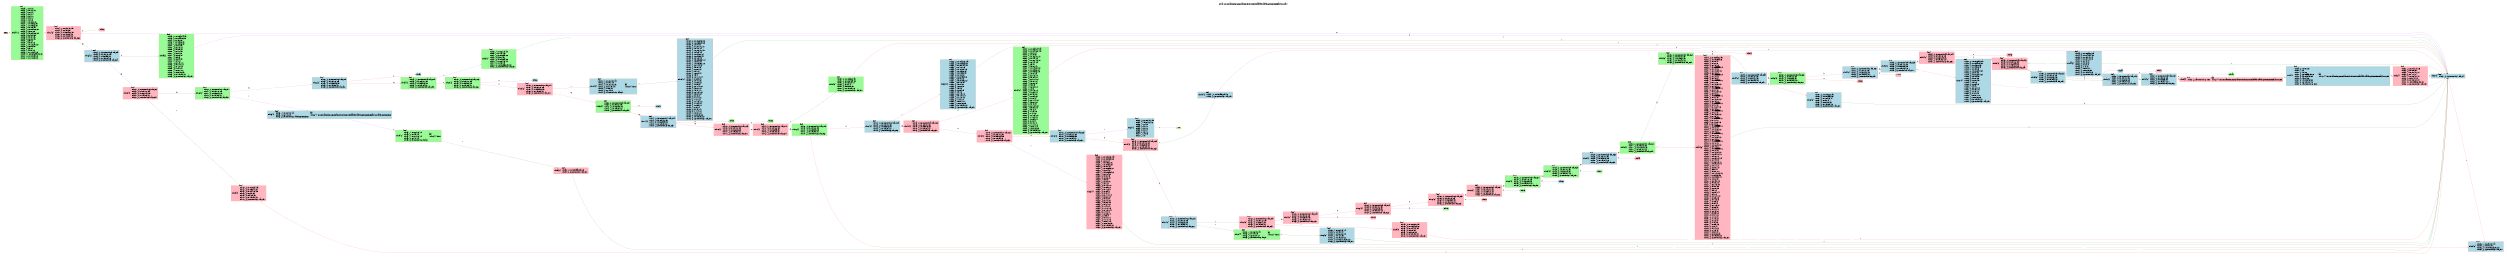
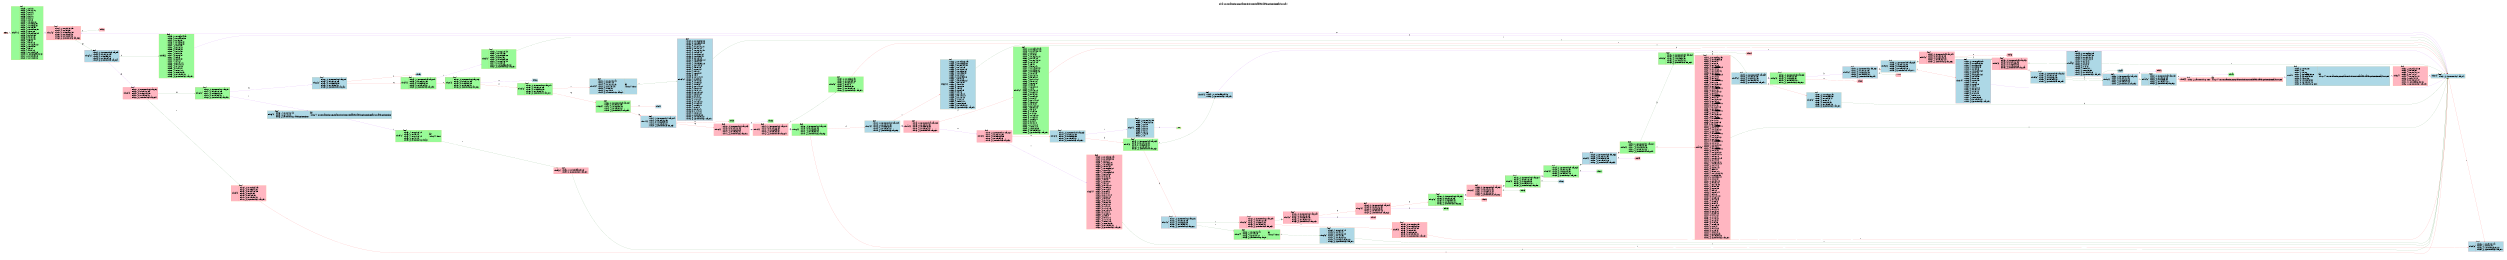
node "0x4016dc [28]": fillcolor lightpink -> palegreen
node "0x4017f4 [28]": fillcolor lightpink -> palegreen
node "0x401880 [28]": fillcolor lightpink -> palegreen
